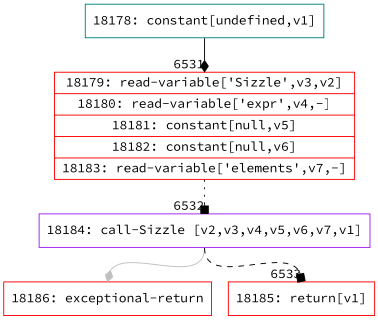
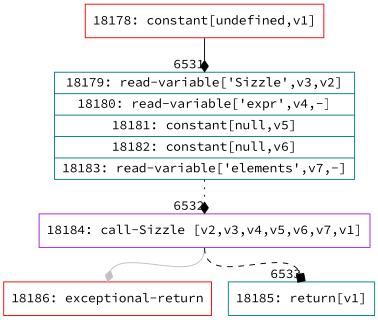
node "18178: constant[undefined,v1]": color teal -> red
node "18179: read-variable['Sizzle',v3,v2]": color red -> teal
edge "18179: read-variable['Sizzle',v3,v2]" -> "18184: call-Sizzle [v2,v3,v4,v5,v6,v7,v1]": arrowhead box -> diamond
node "18185: return[v1]": color red -> teal
